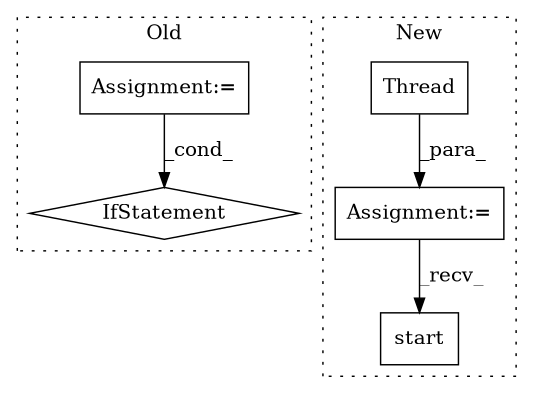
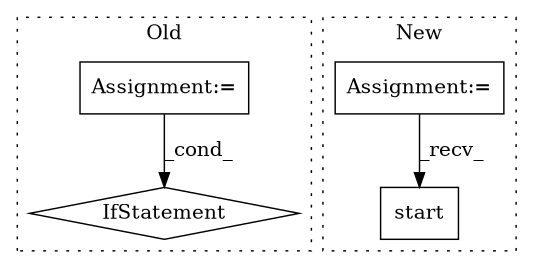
node "Thread": removed
